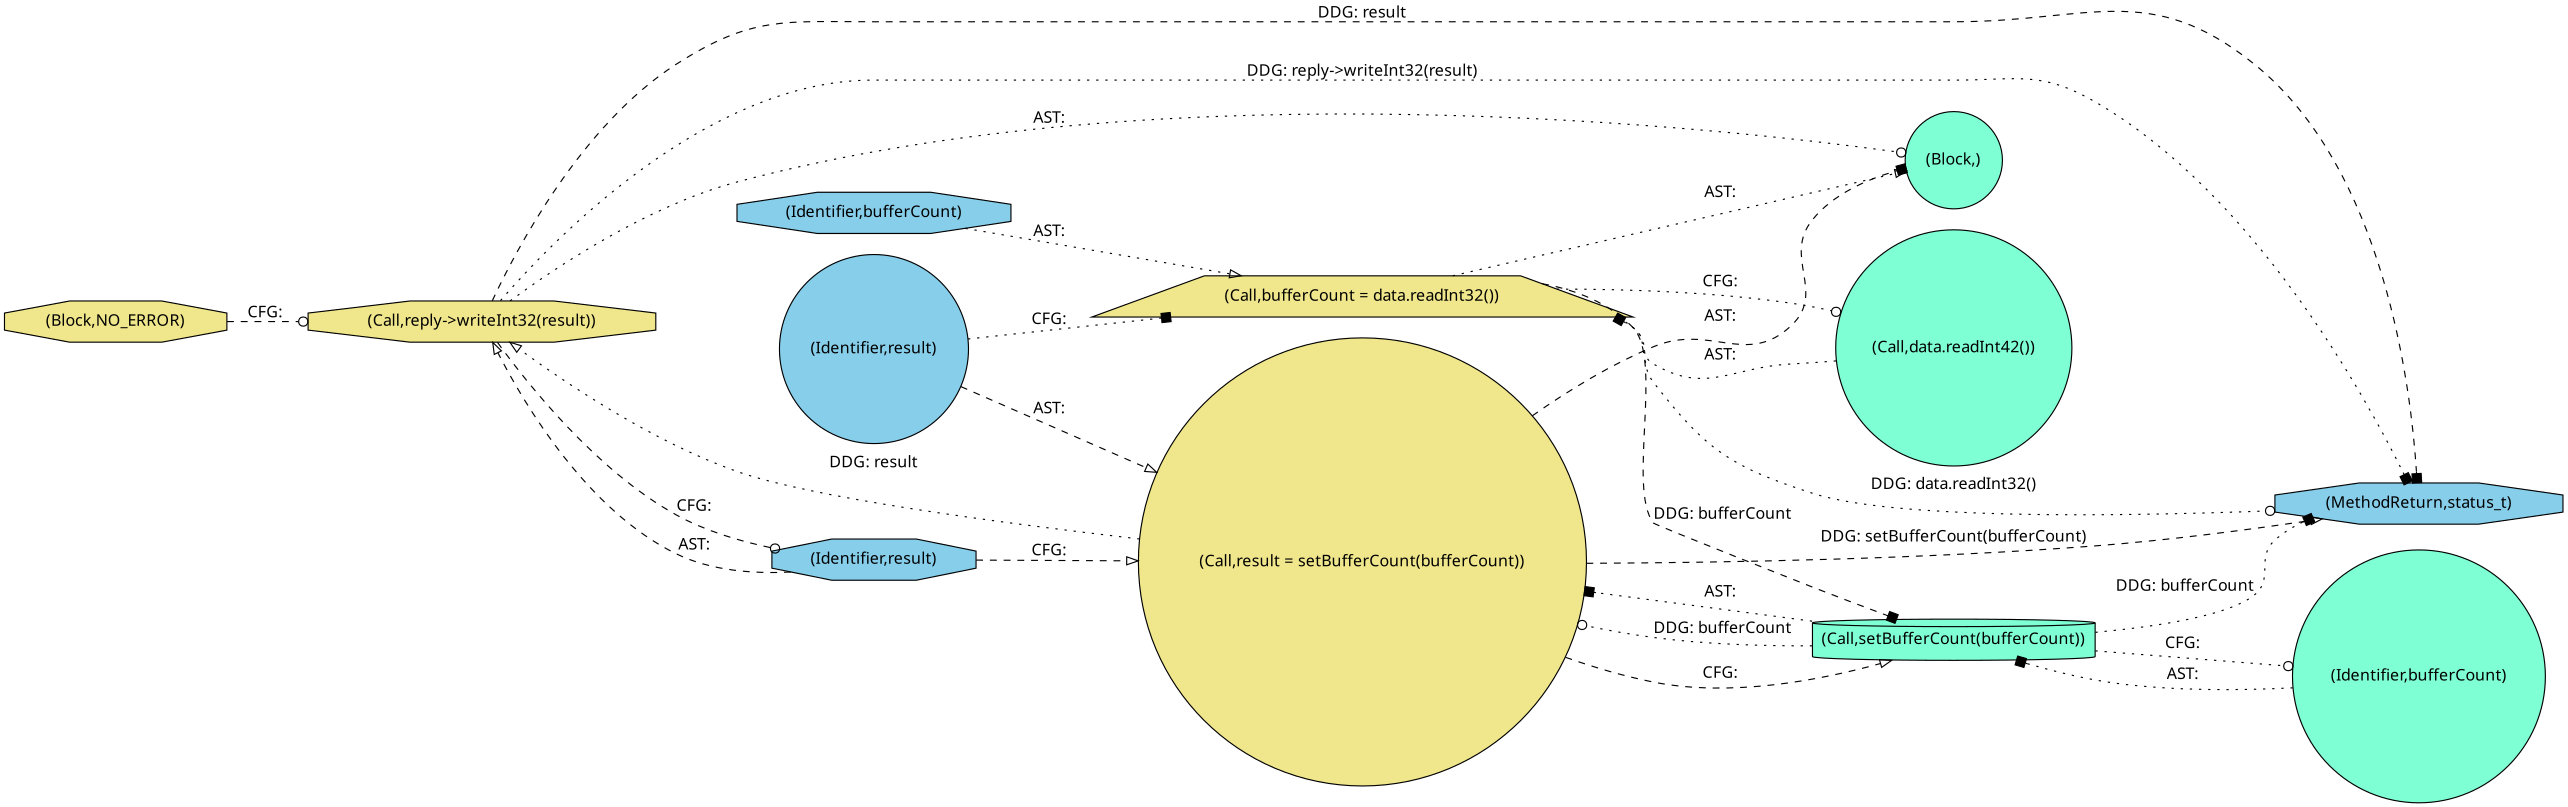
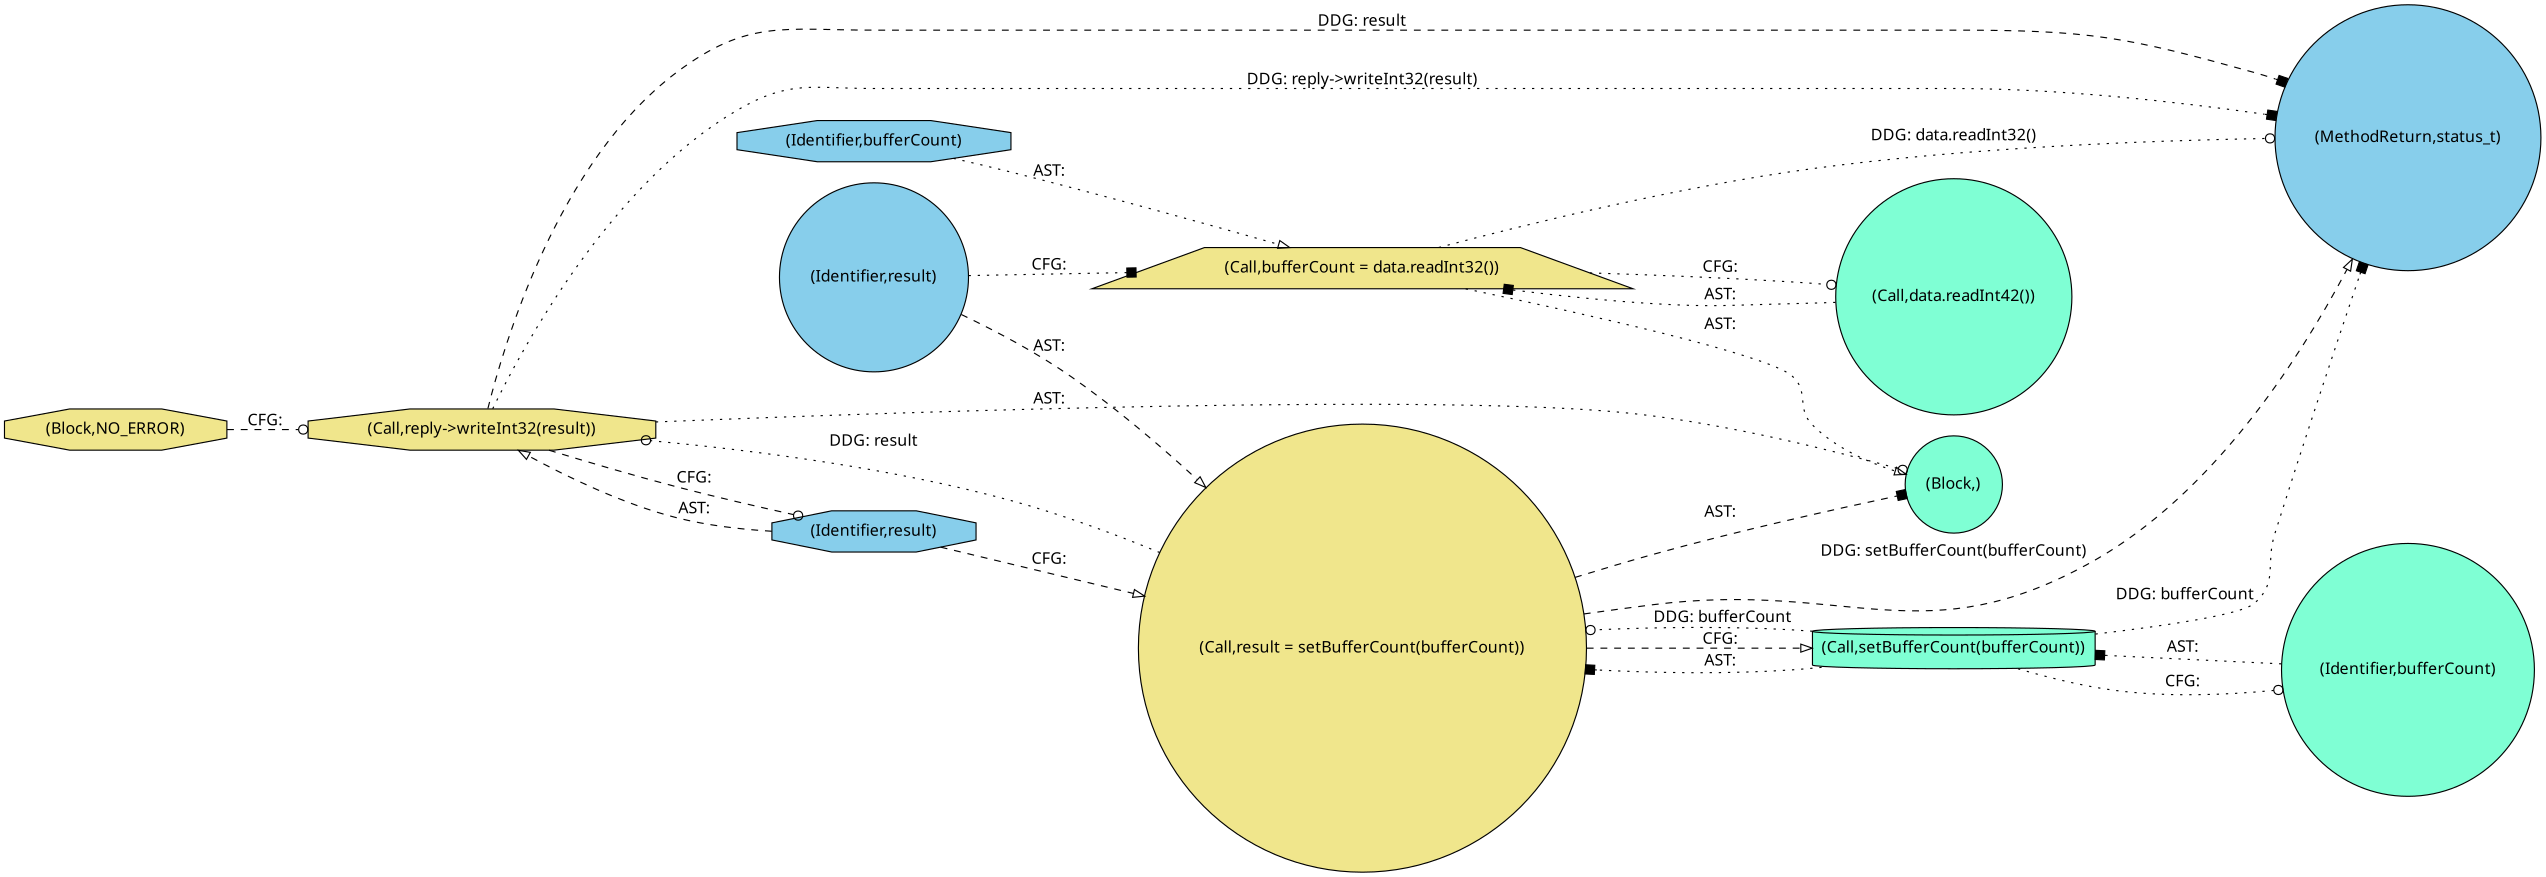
edge "(Call,result = setBufferCount(bufferCount))" -> "(Call,reply->writeInt32(result))": arrowhead onormal -> odot
edge "(Call,bufferCount = data.readInt32())" -> "(Call,setBufferCount(bufferCount))": removed, label "DDG: bufferCount"
node "(MethodReturn,status_t)": shape octagon -> circle
